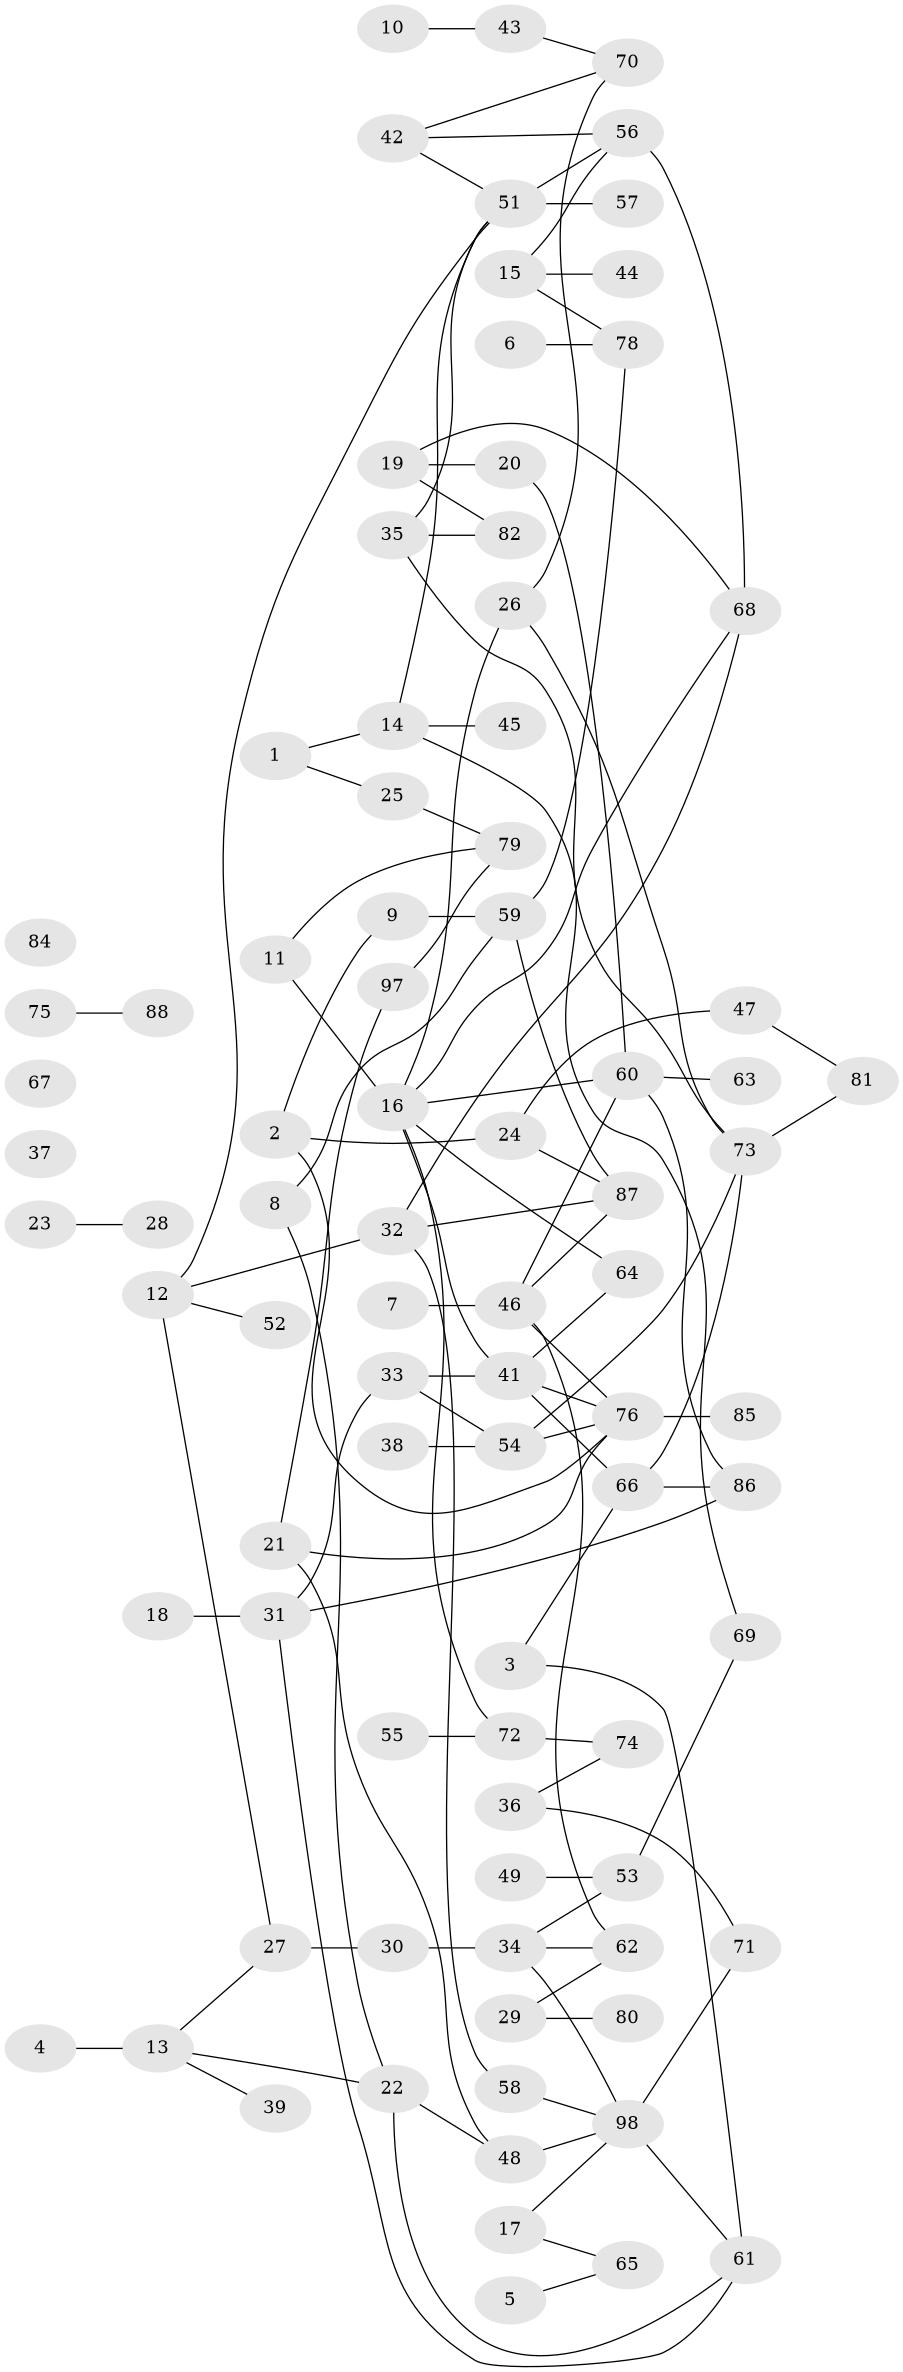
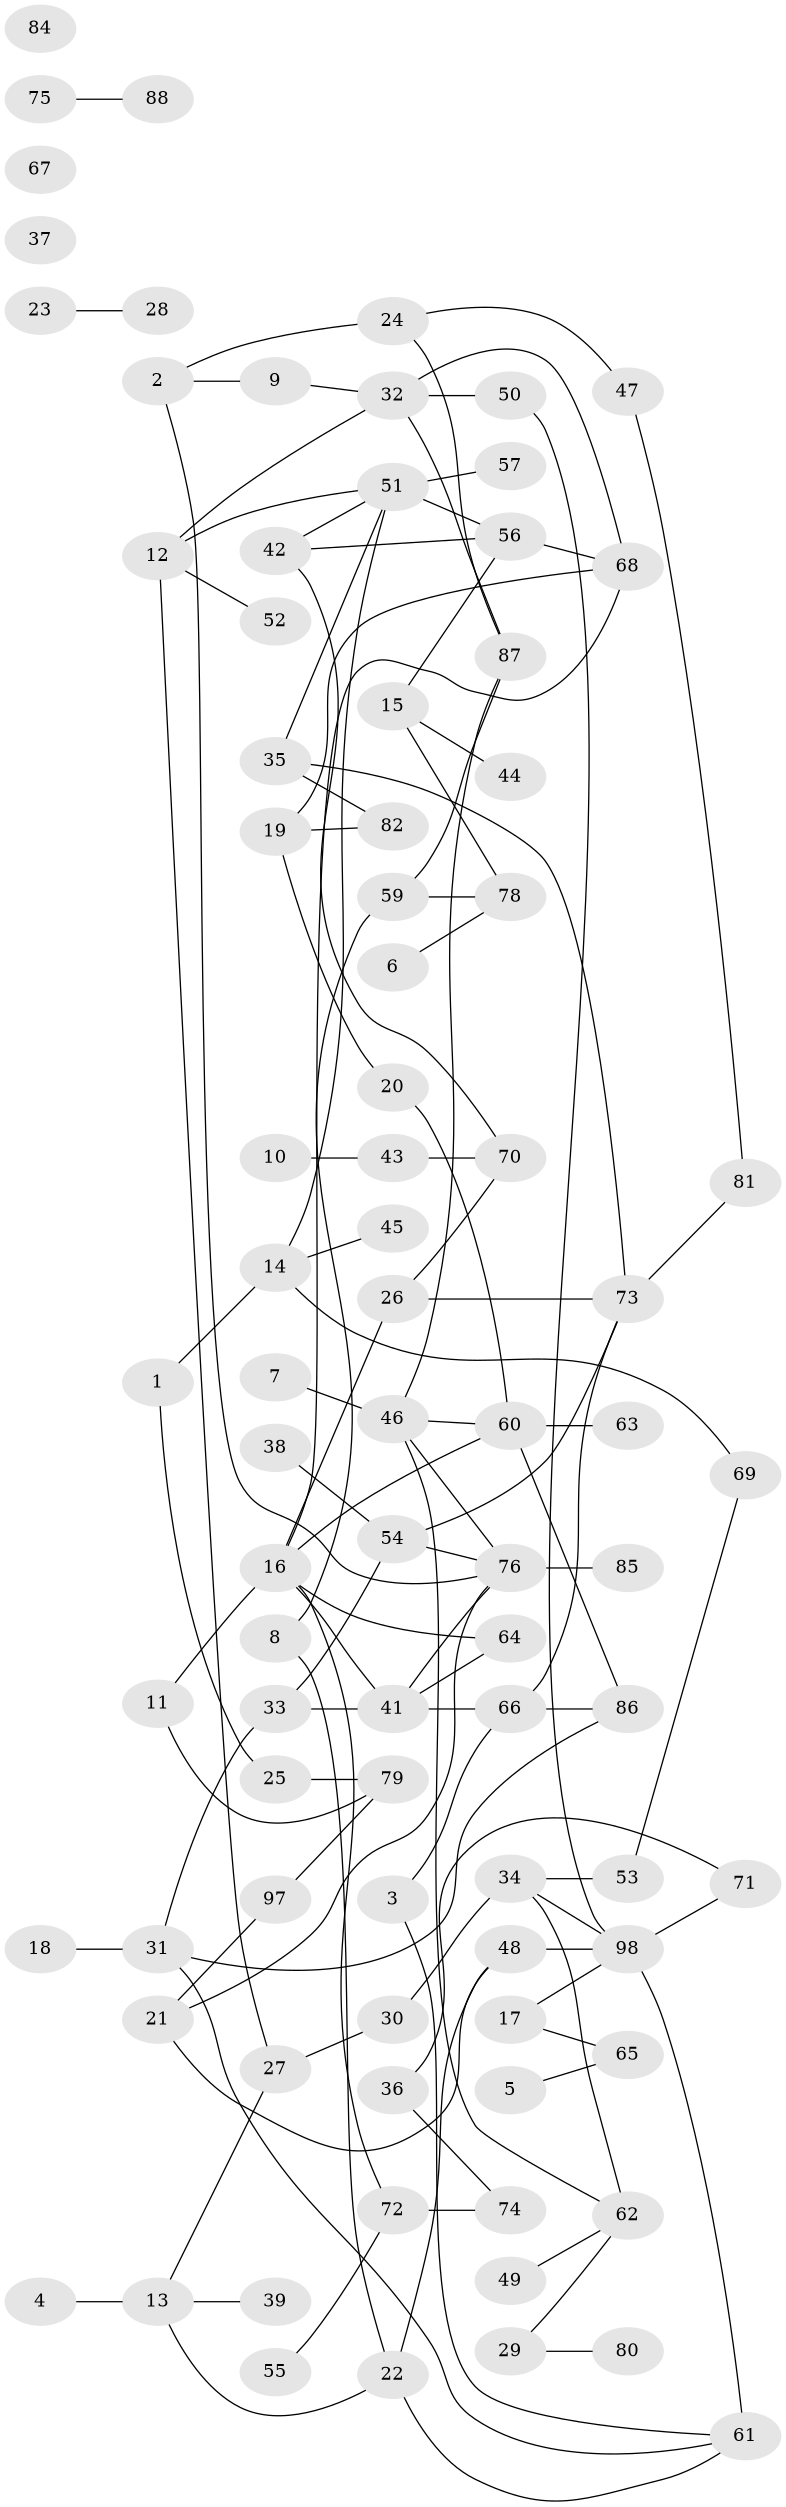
edge "9" -- "59": now "9" -- "32"
edge "49" -- "53": now "49" -- "62"
node "58": label "58" -> "50"
